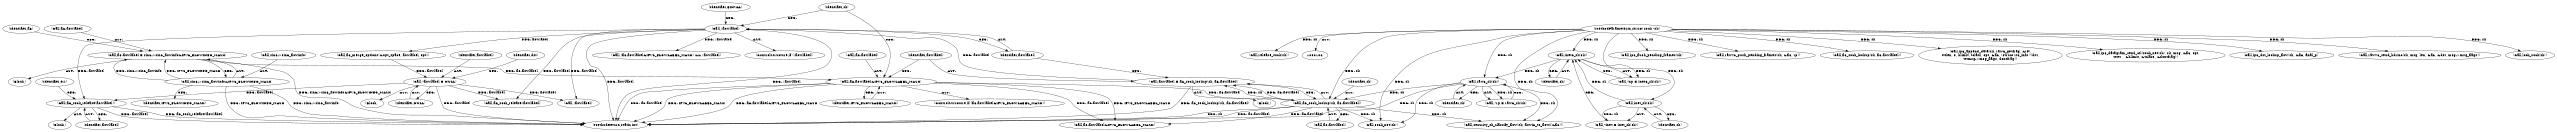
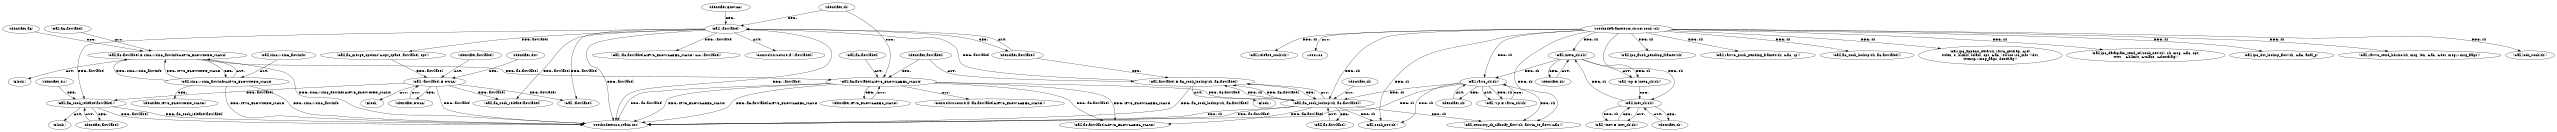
edge "(Call,*np = inet6_sk(sk))" -> "(Call,inet6_sk(sk))": now "(Call,*np = inet6_sk(sk))" -> "(Call,inet_sk(sk))"
edge "(Call,*inet = inet_sk(sk))" -> "(Call,inet6_sk(sk))": now "(Call,*inet = inet_sk(sk))" -> "(Call,inet_sk(sk))"
